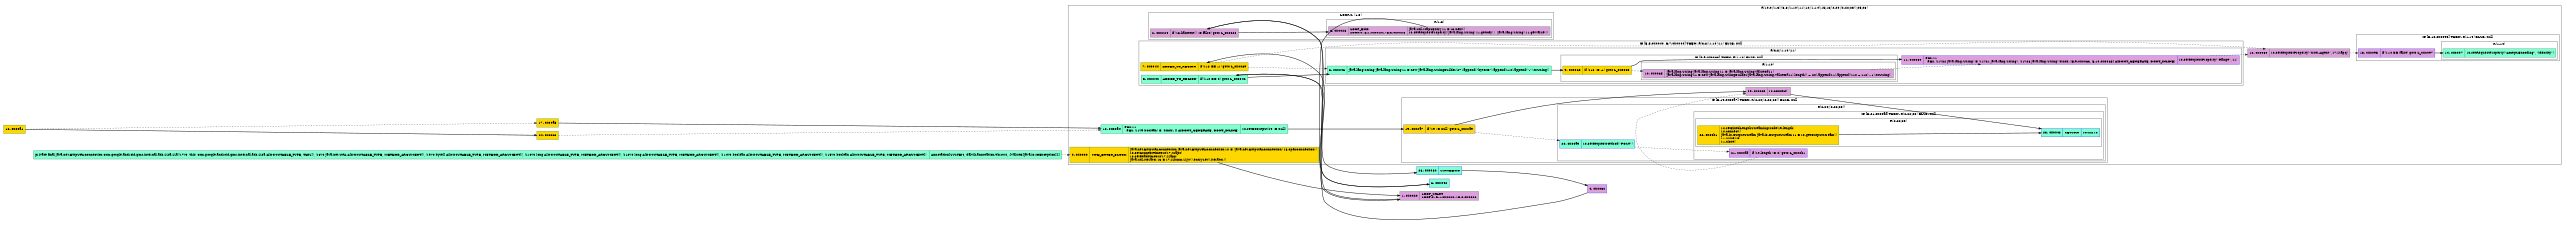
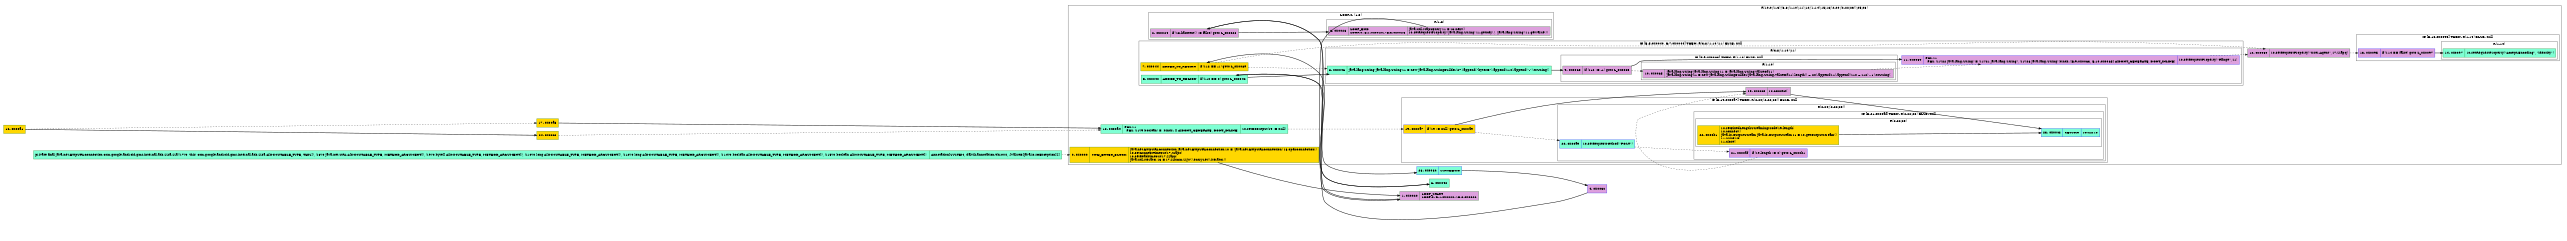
node "9: 0x0063": fillcolor gold -> plum
edge "18: 0x00a4" -> "19: 0x00a7": style bold -> dashed
node "6: 0x0042": color blue -> darkgreen
